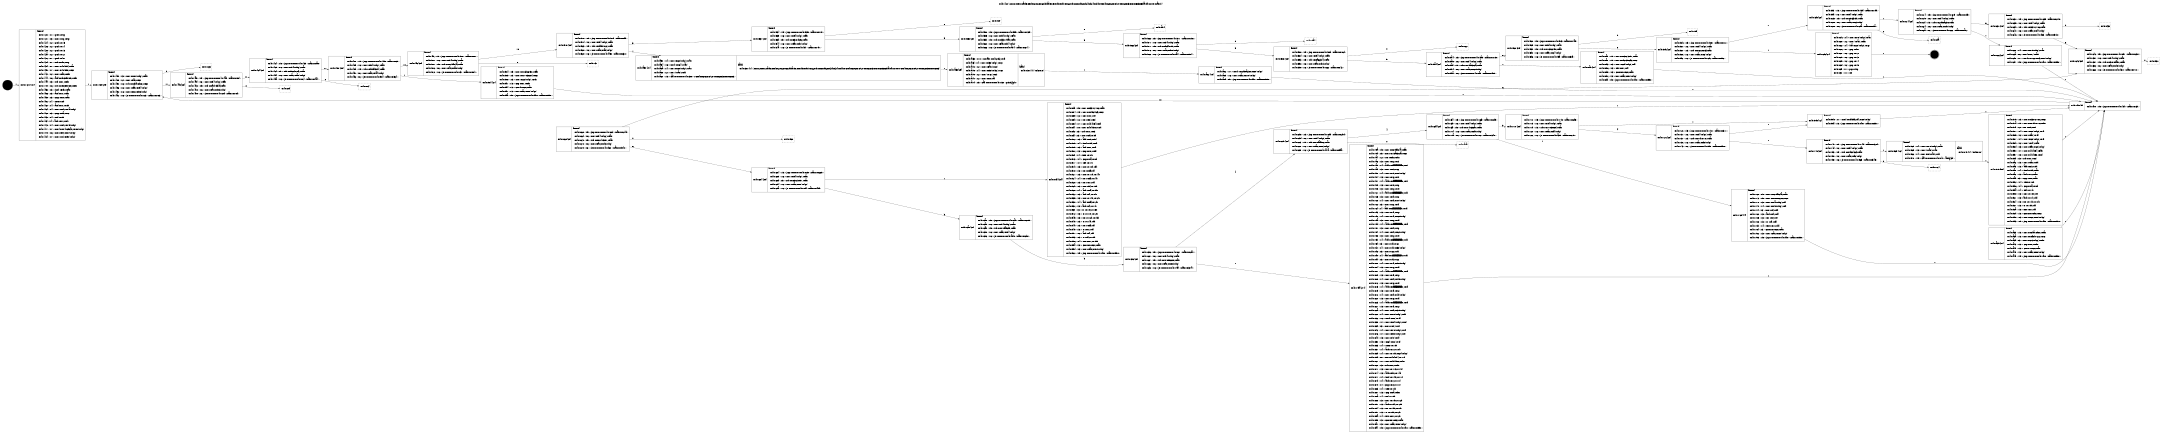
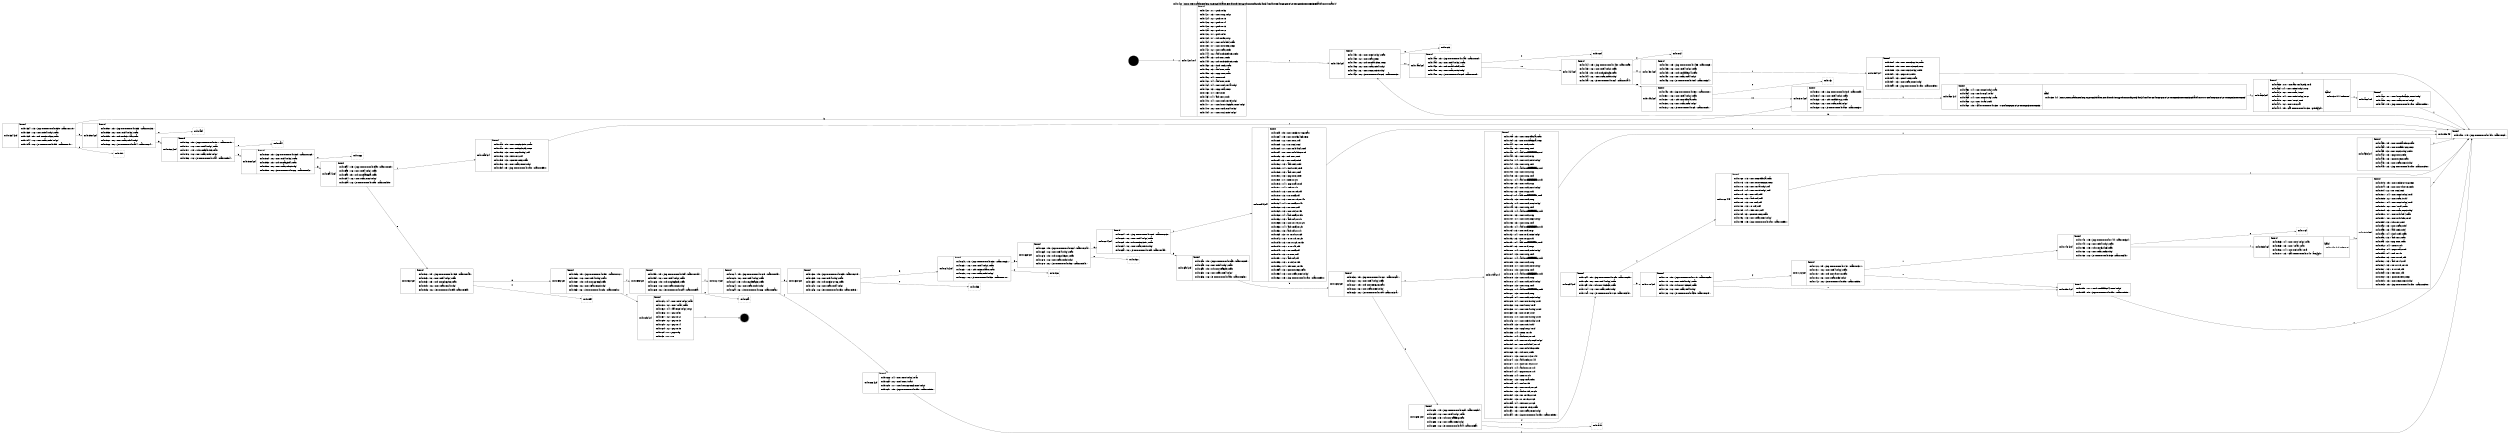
edge "0x401518 [28]" -> "0x401534 [28]": reversed
edge "0x4014e0 [28]" -> "0x4014fc [28]": now "0x4014c4 [28]" -> "0x4014fc [28]"
edge "0x401668 [28]" -> "0x40164c [28]": reversed
